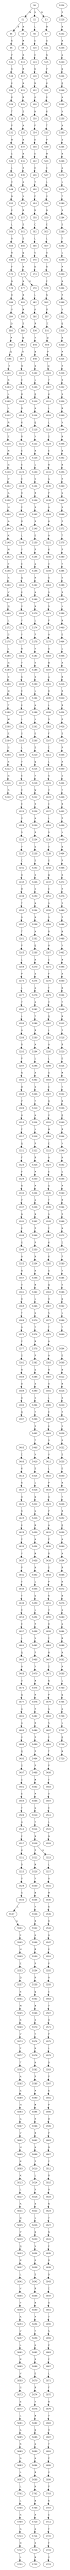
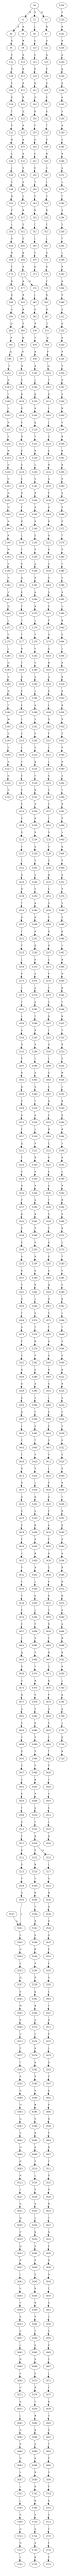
edge "S600" -> "S604": added, label "V"
node "S401": added
edge "S533" -> "S537": now "S533" -> "S541"
